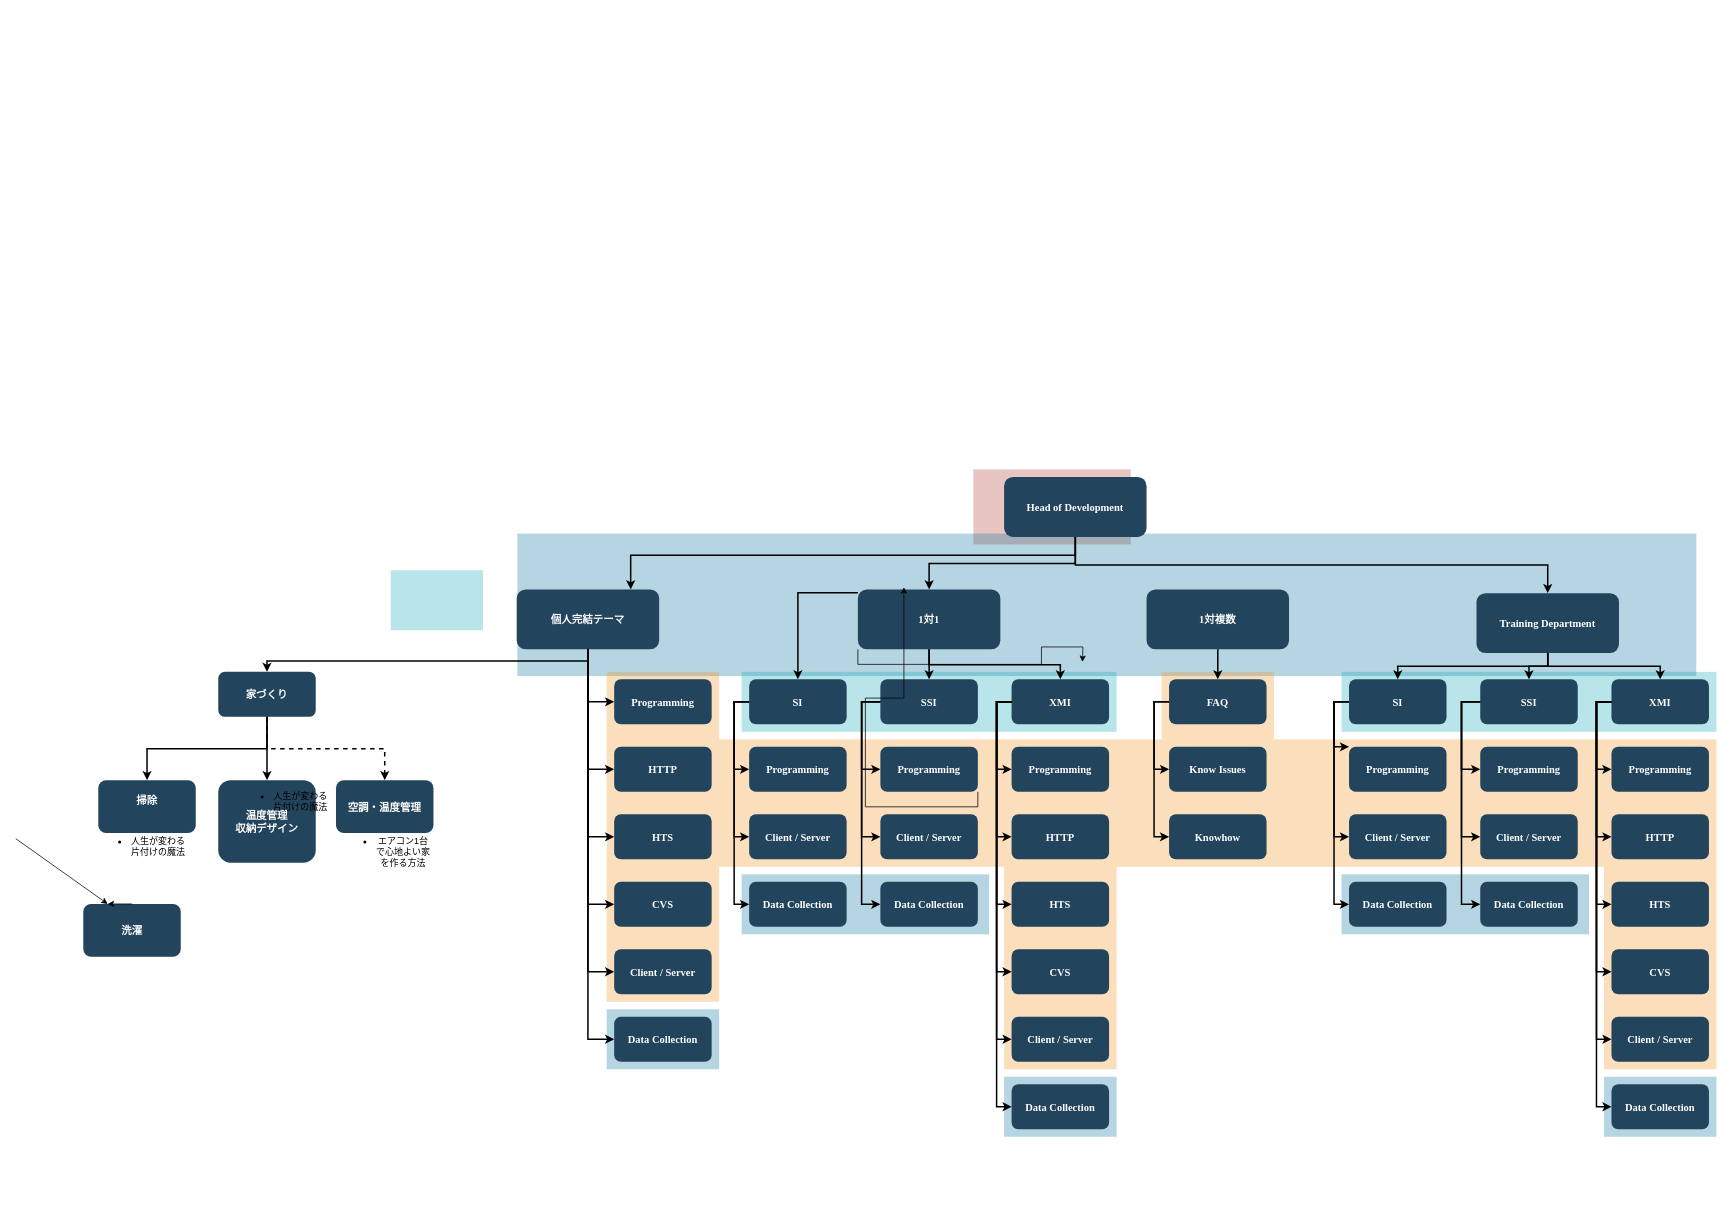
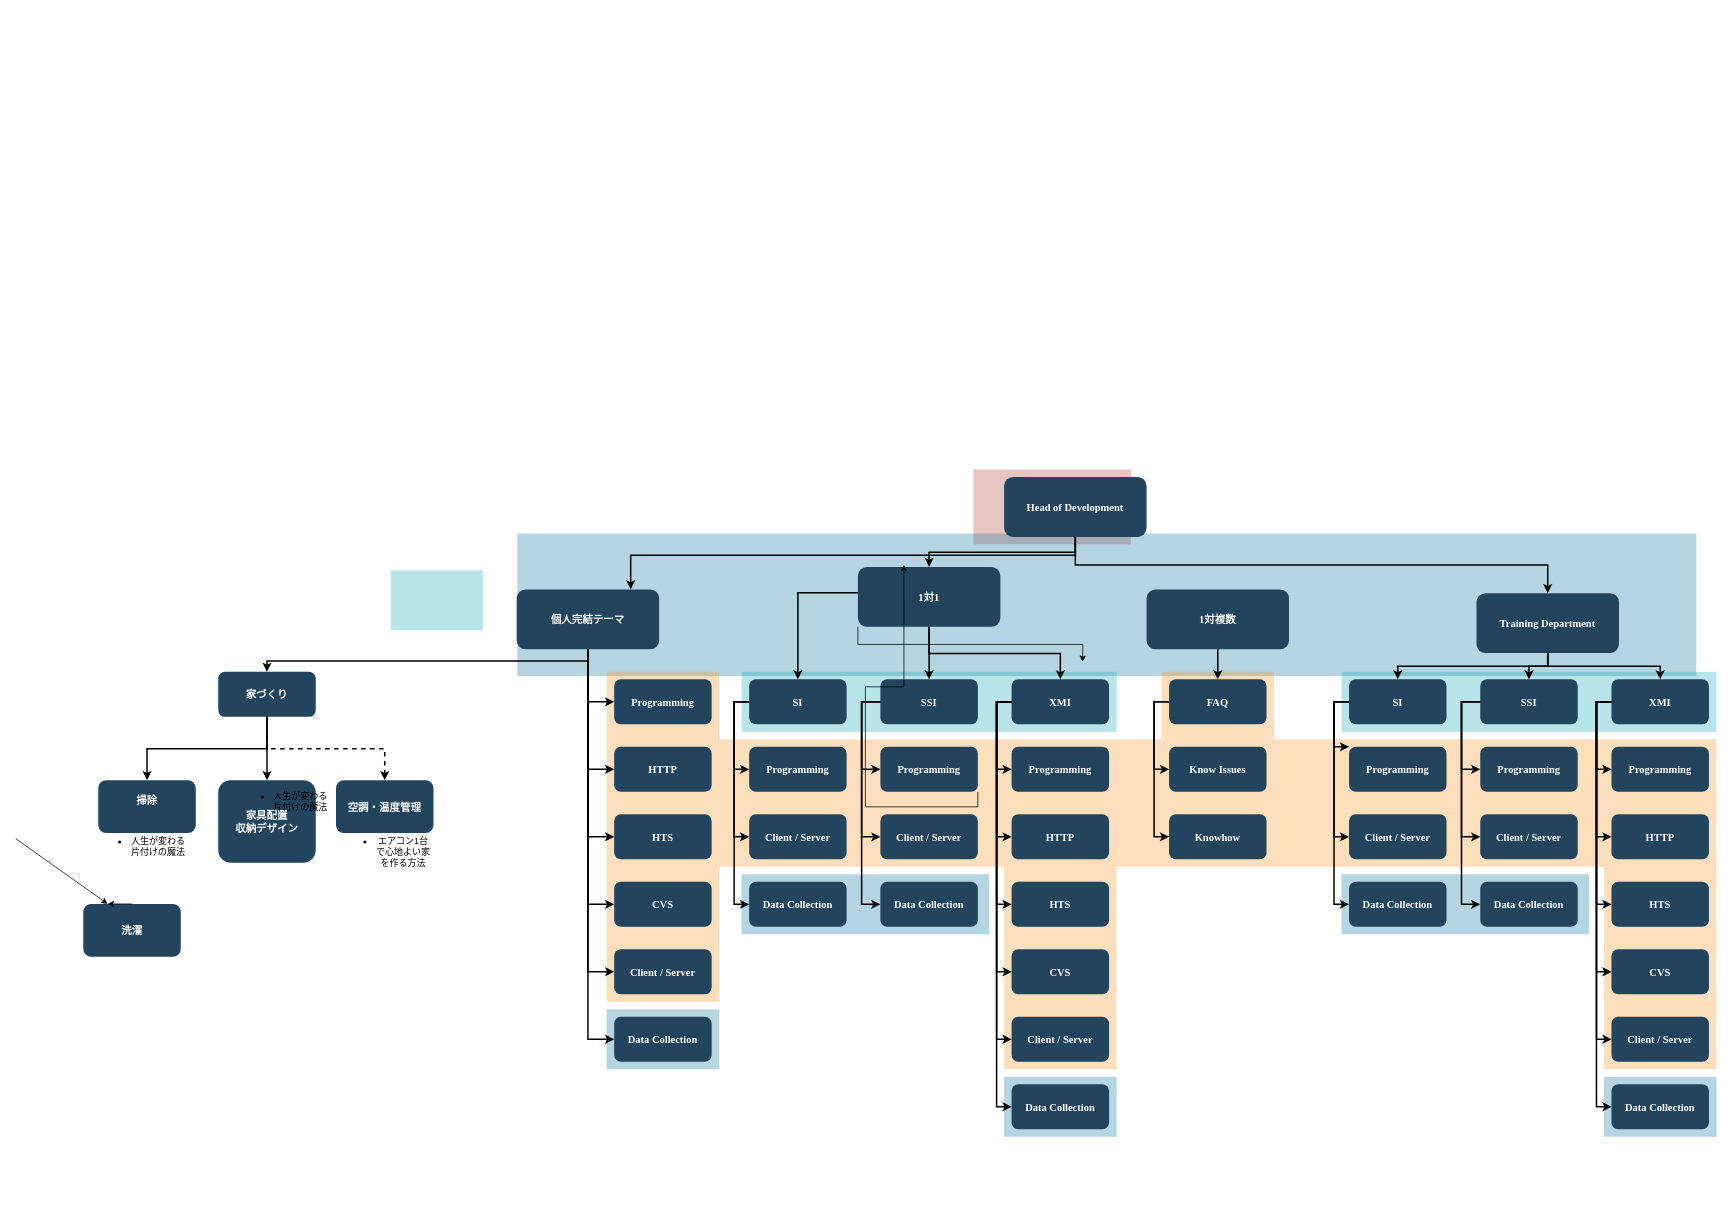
node "1対1": moved (929, 620) -> (929, 597)
node "温度管理 収納デザイン": label "温度管理 収納デザイン" -> "家具配置 収納デザイン"
